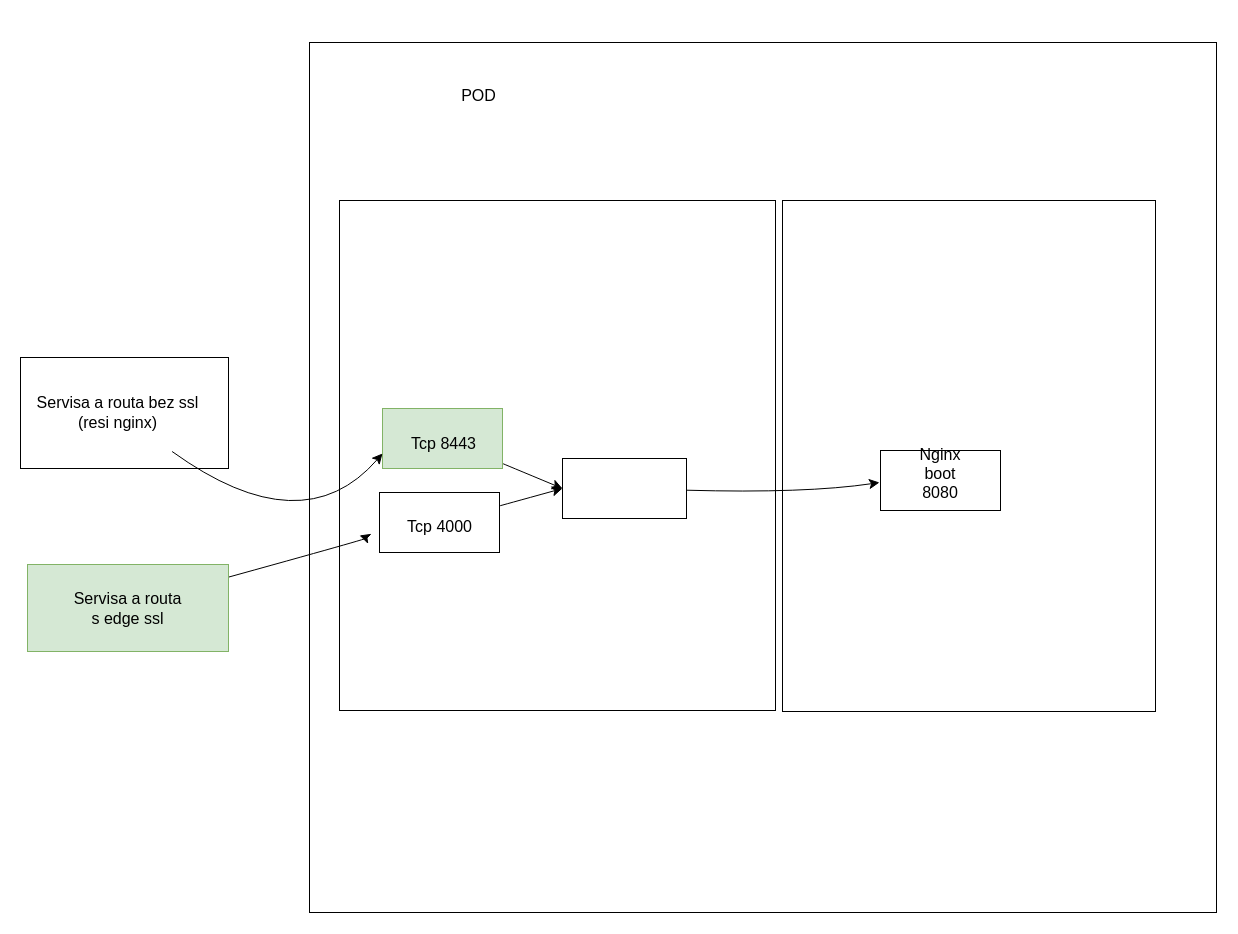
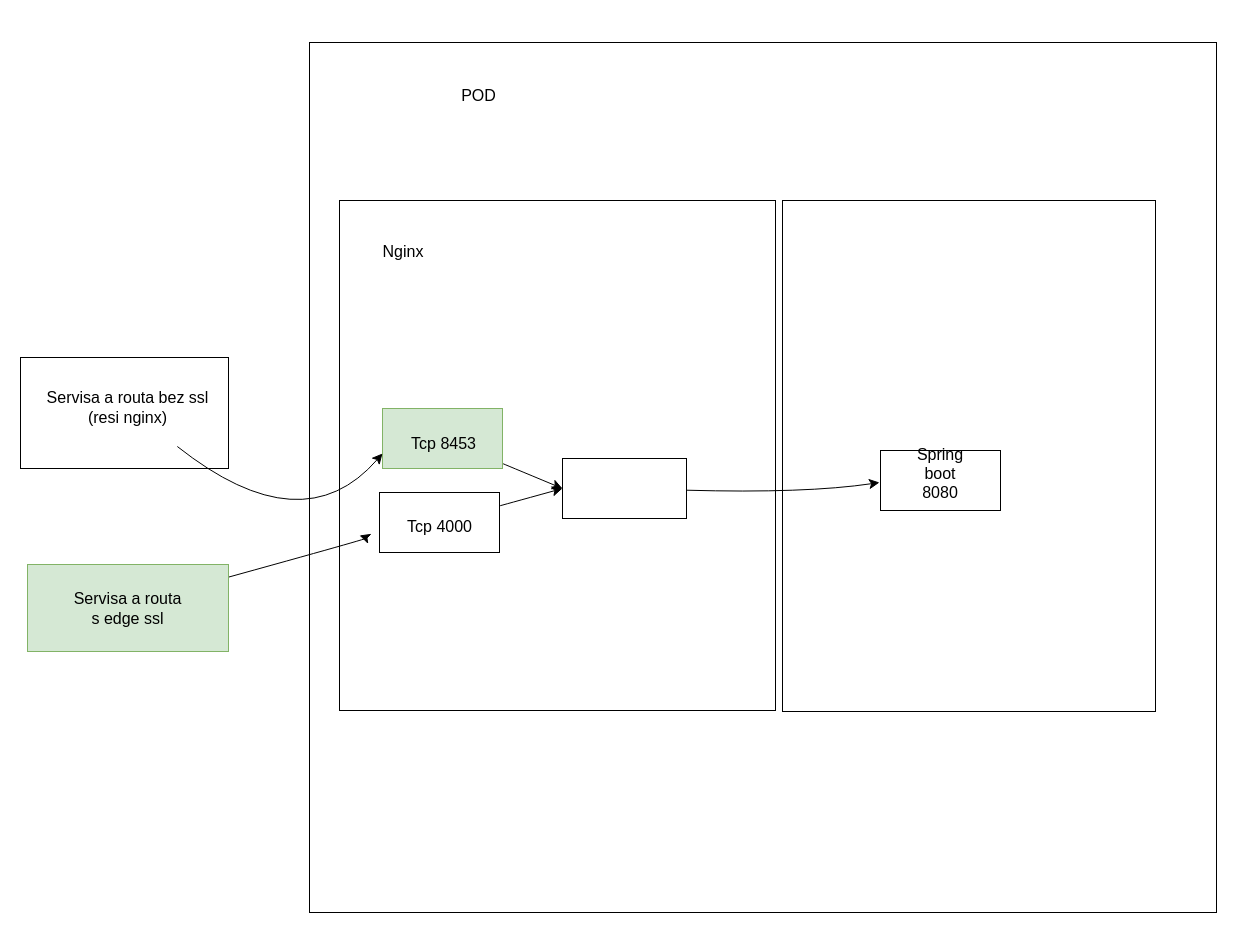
node "Nginx": added
node "Servisa a routa bez ssl (resi nginx)": moved (118, 413) -> (128, 408)
node "Tcp 8443": label "Tcp 8443" -> "Tcp 8453"
node "Nginx boot 8080": label "Nginx boot 8080" -> "Spring boot 8080"
